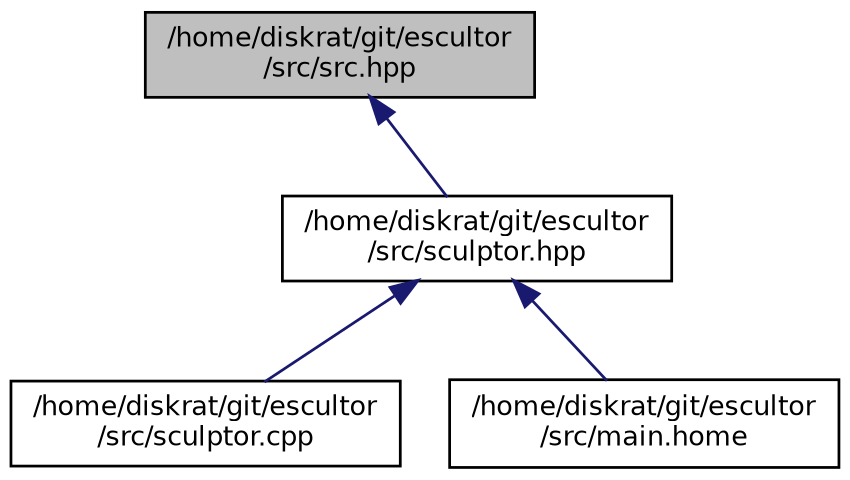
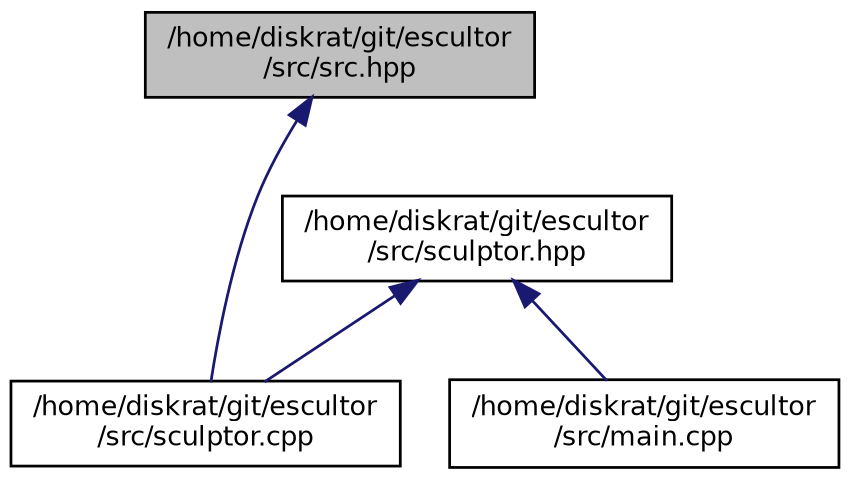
edge "/home/diskrat/git/escultor /src/sculptor.hpp" -> "/home/diskrat/git/escultor /src/src.hpp": now "/home/diskrat/git/escultor /src/sculptor.cpp" -> "/home/diskrat/git/escultor /src/src.hpp"
node "/home/diskrat/git/escultor /src/main.home": label "/home/diskrat/git/escultor /src/main.home" -> "/home/diskrat/git/escultor /src/main.cpp"
